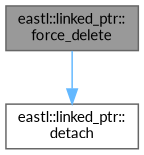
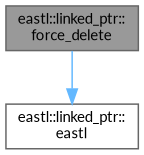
node "eastl::linked_ptr:: detach": label "eastl::linked_ptr:: detach" -> "eastl::linked_ptr:: eastl"
